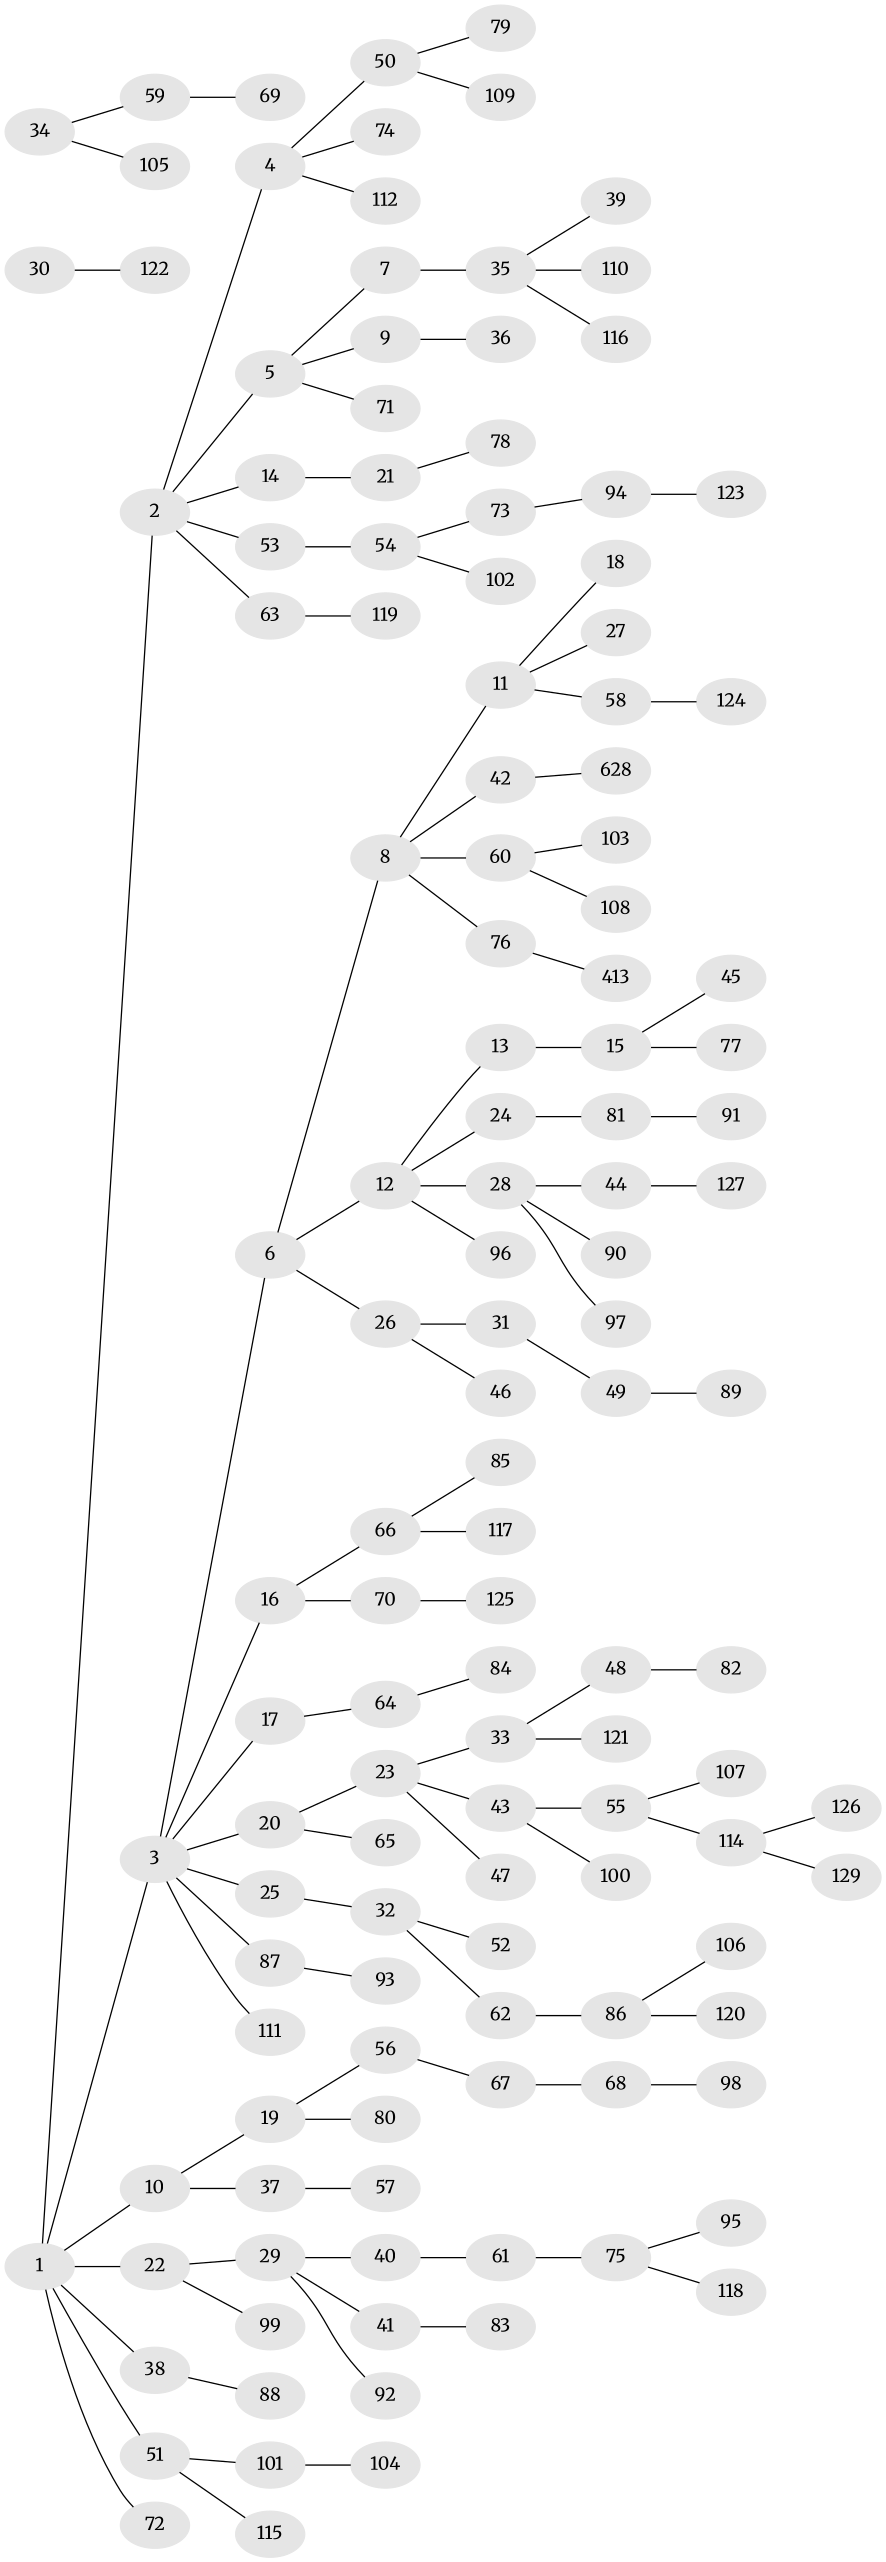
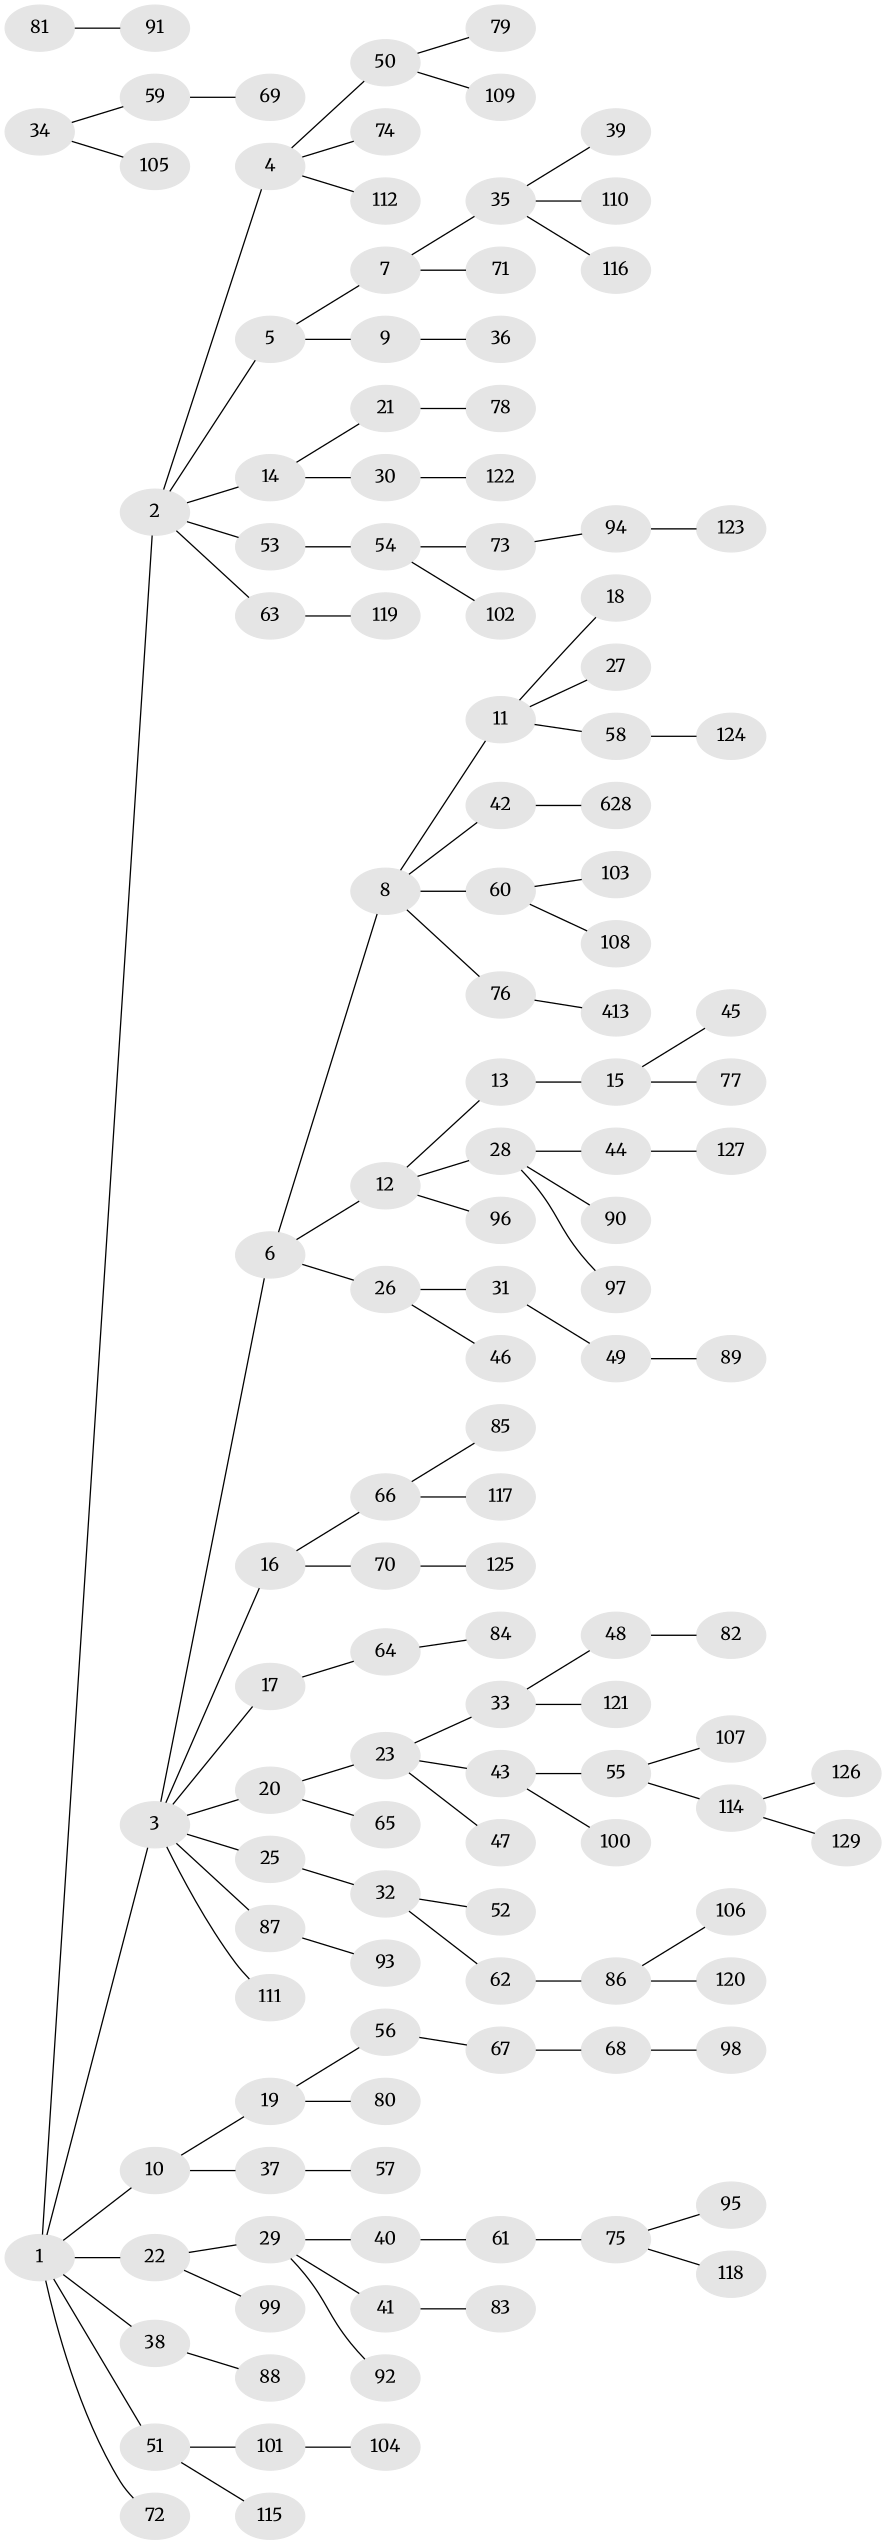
edge "5" -- "71": now "7" -- "71"
edge "14" -- "30": added
node "24": removed
